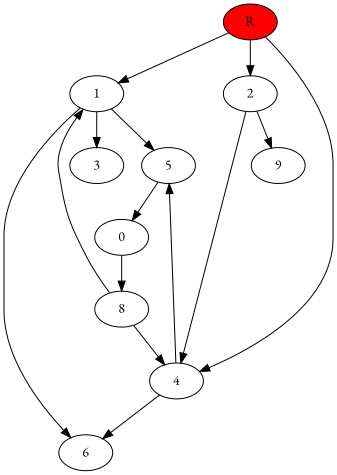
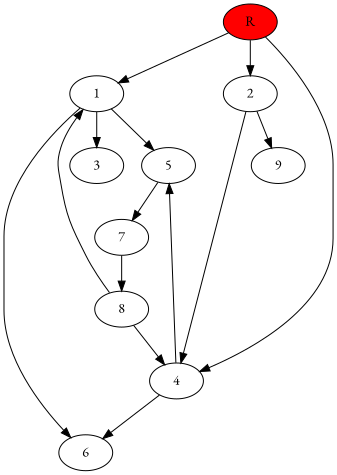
node "0": label "0" -> "7"
